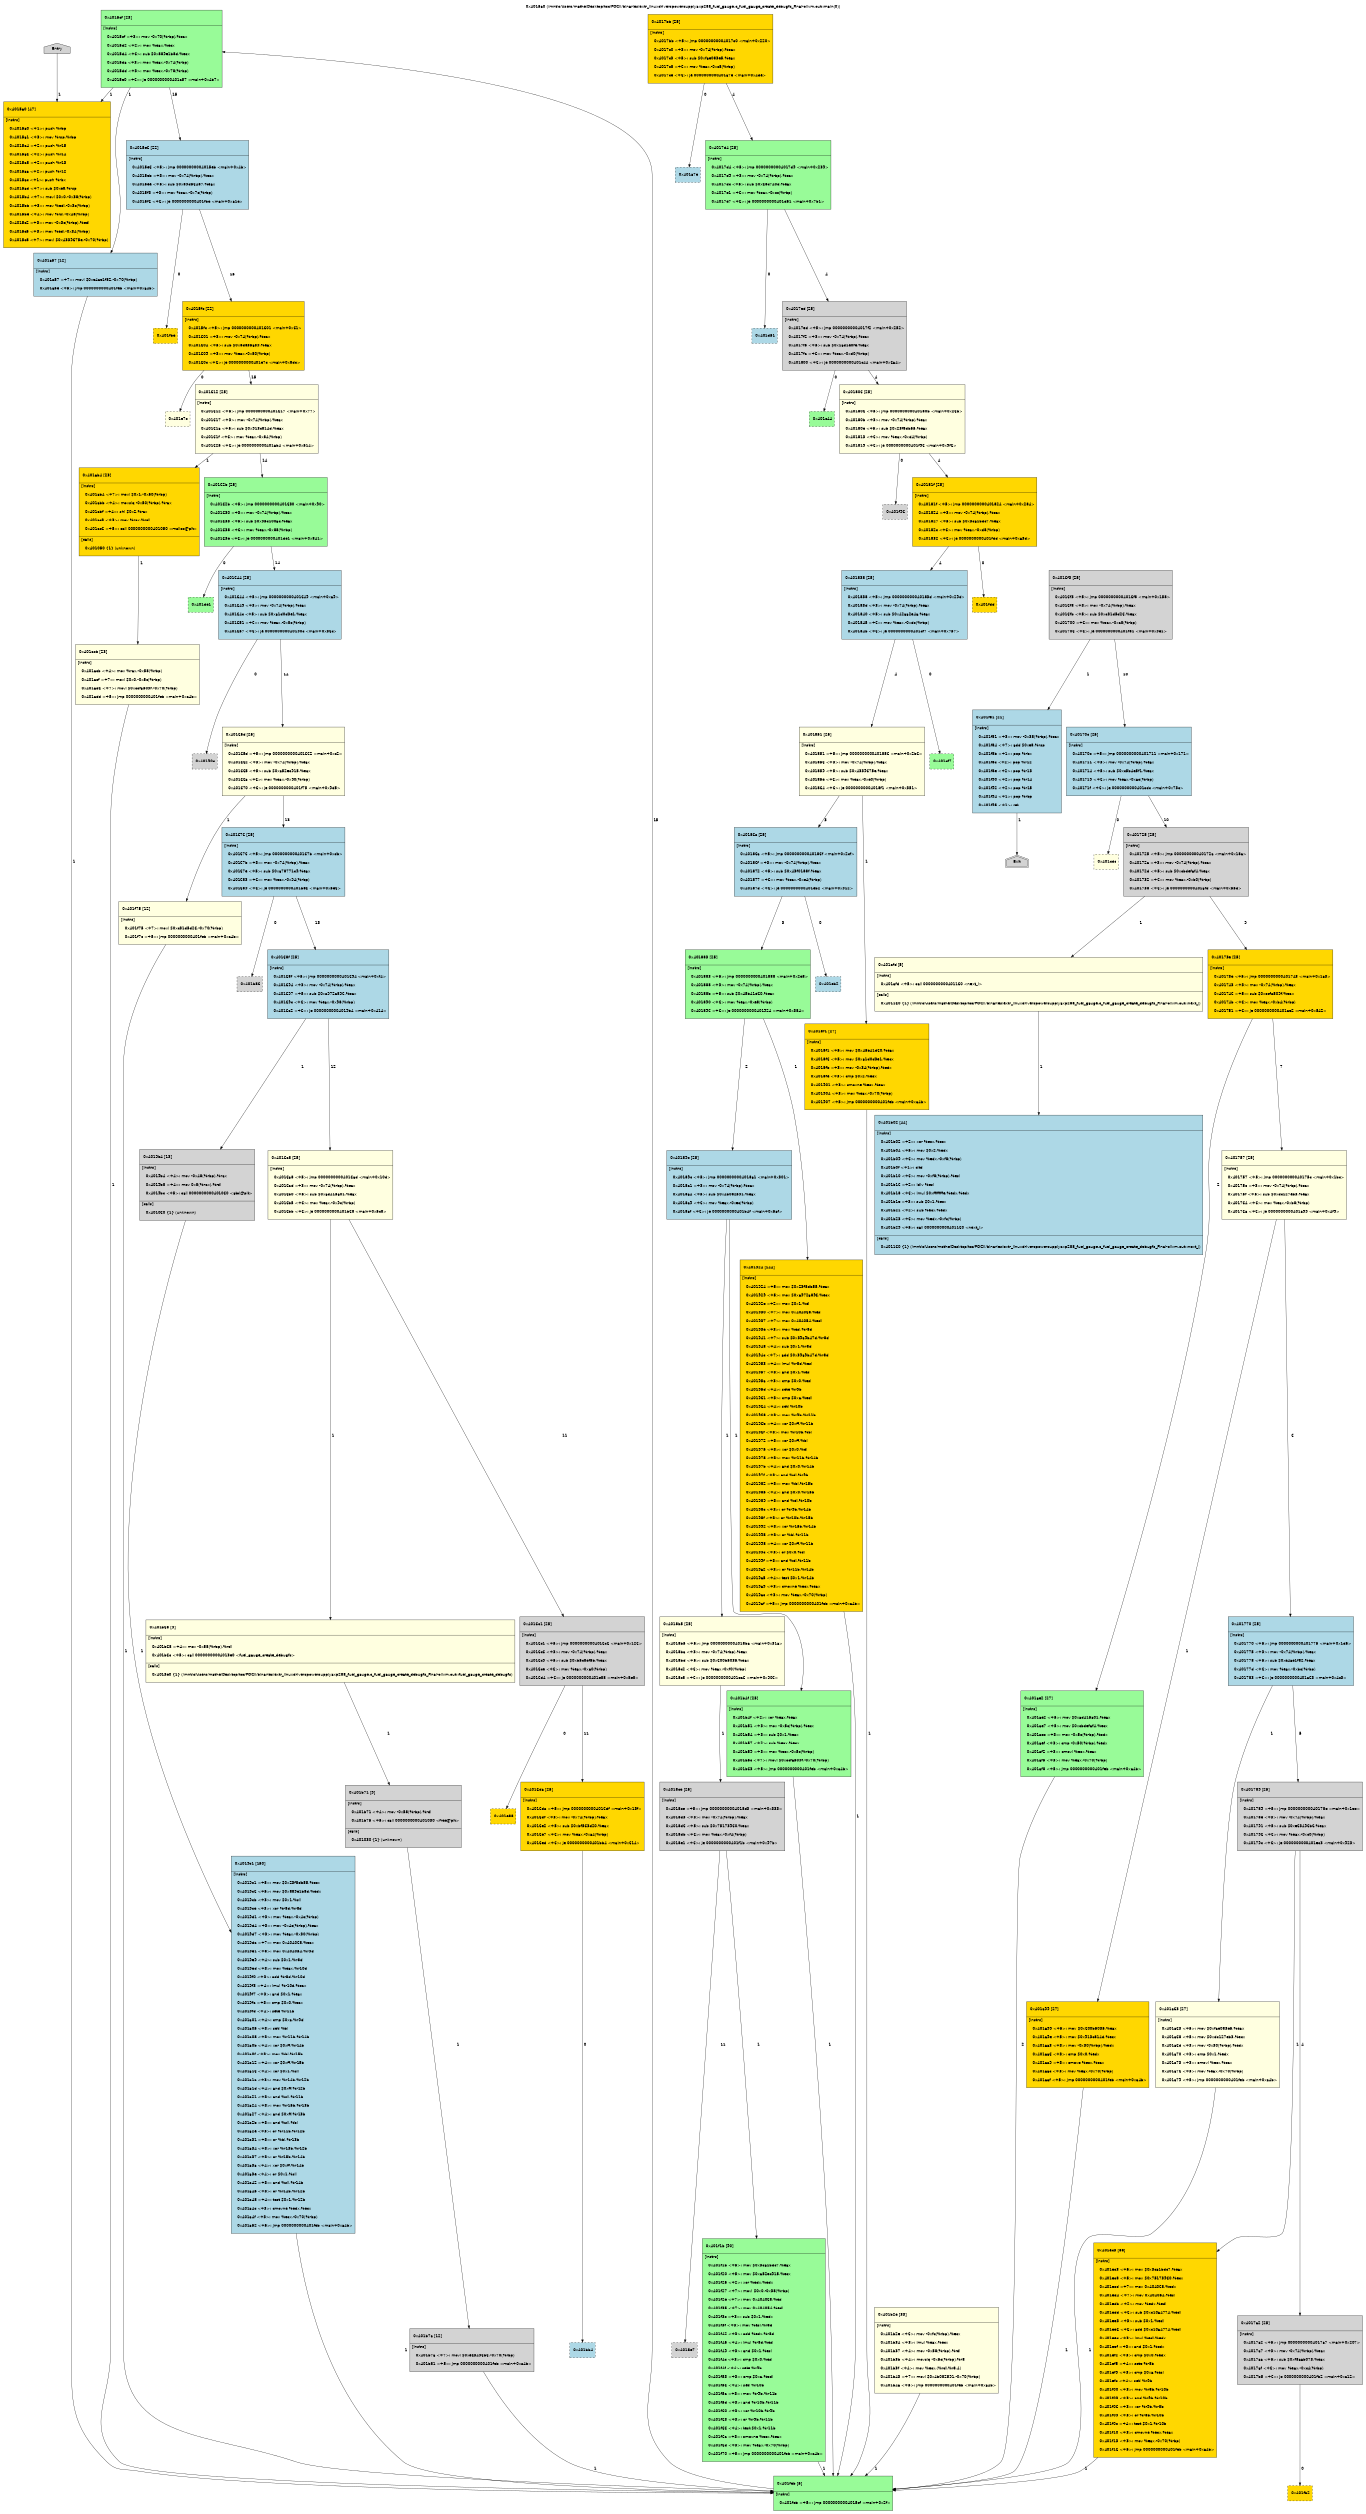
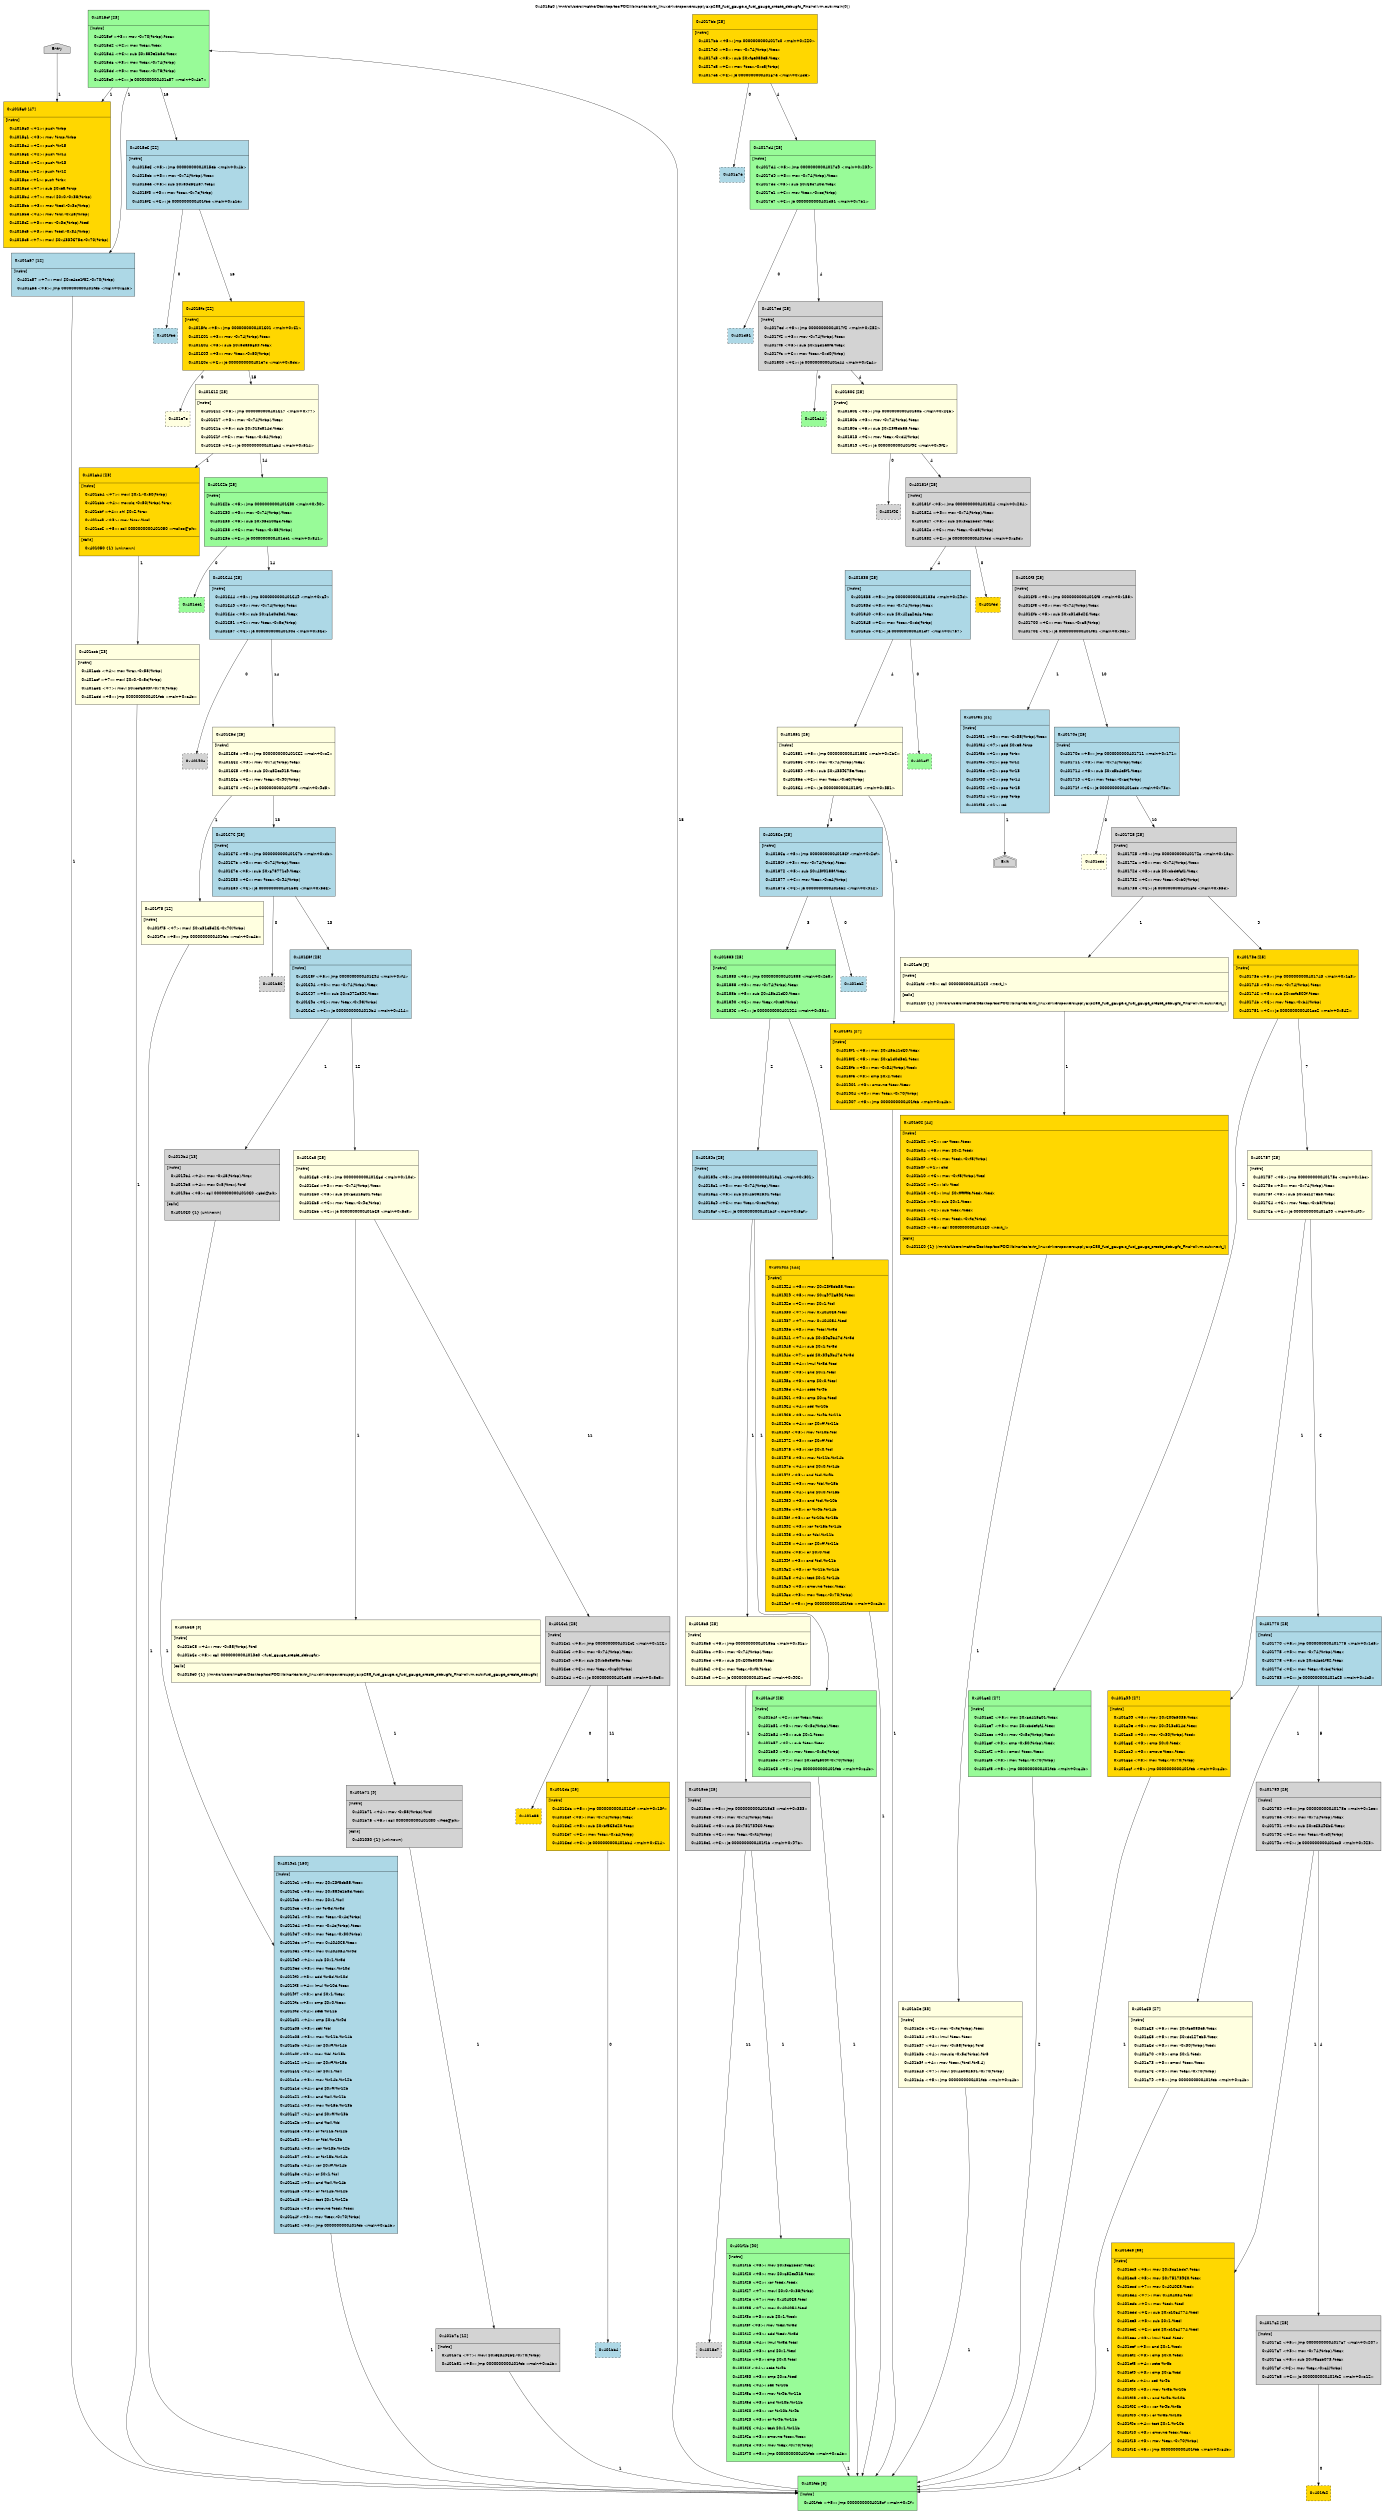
node "0x401fbe": fillcolor gold -> lightblue
node "0x40181f [25]": fillcolor gold -> lightgrey
node "0x401b02 [44]": fillcolor lightblue -> gold
edge "0x401b02 [44]" -> "0x401b2e [33]": added, label "1"
